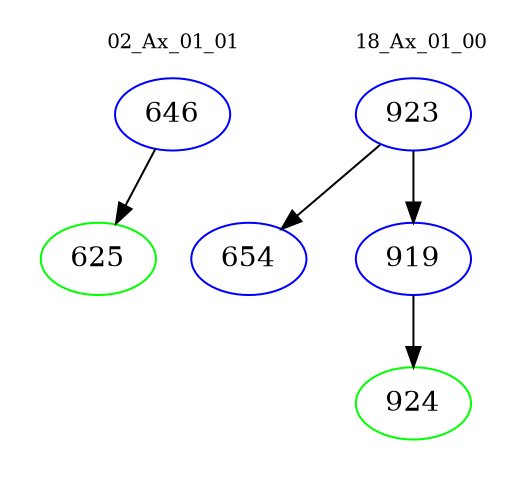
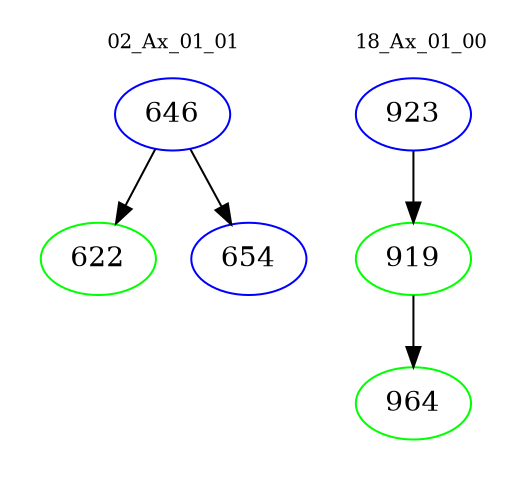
edge "923" -> "654": now "646" -> "654"
node "625": label "625" -> "622"
node "919": color blue -> green
node "924": label "924" -> "964"
